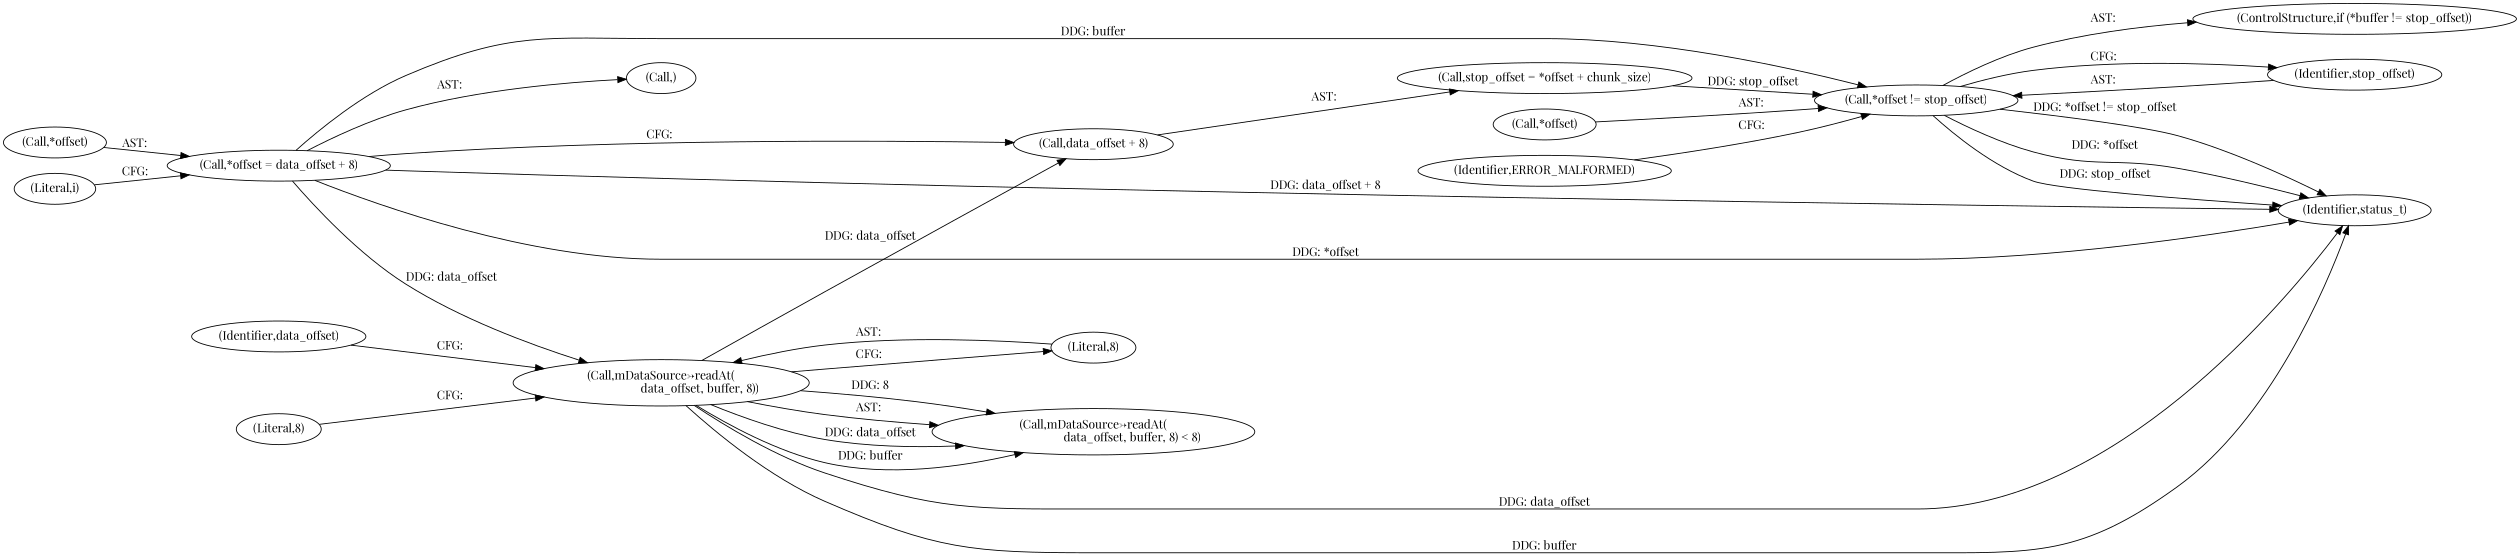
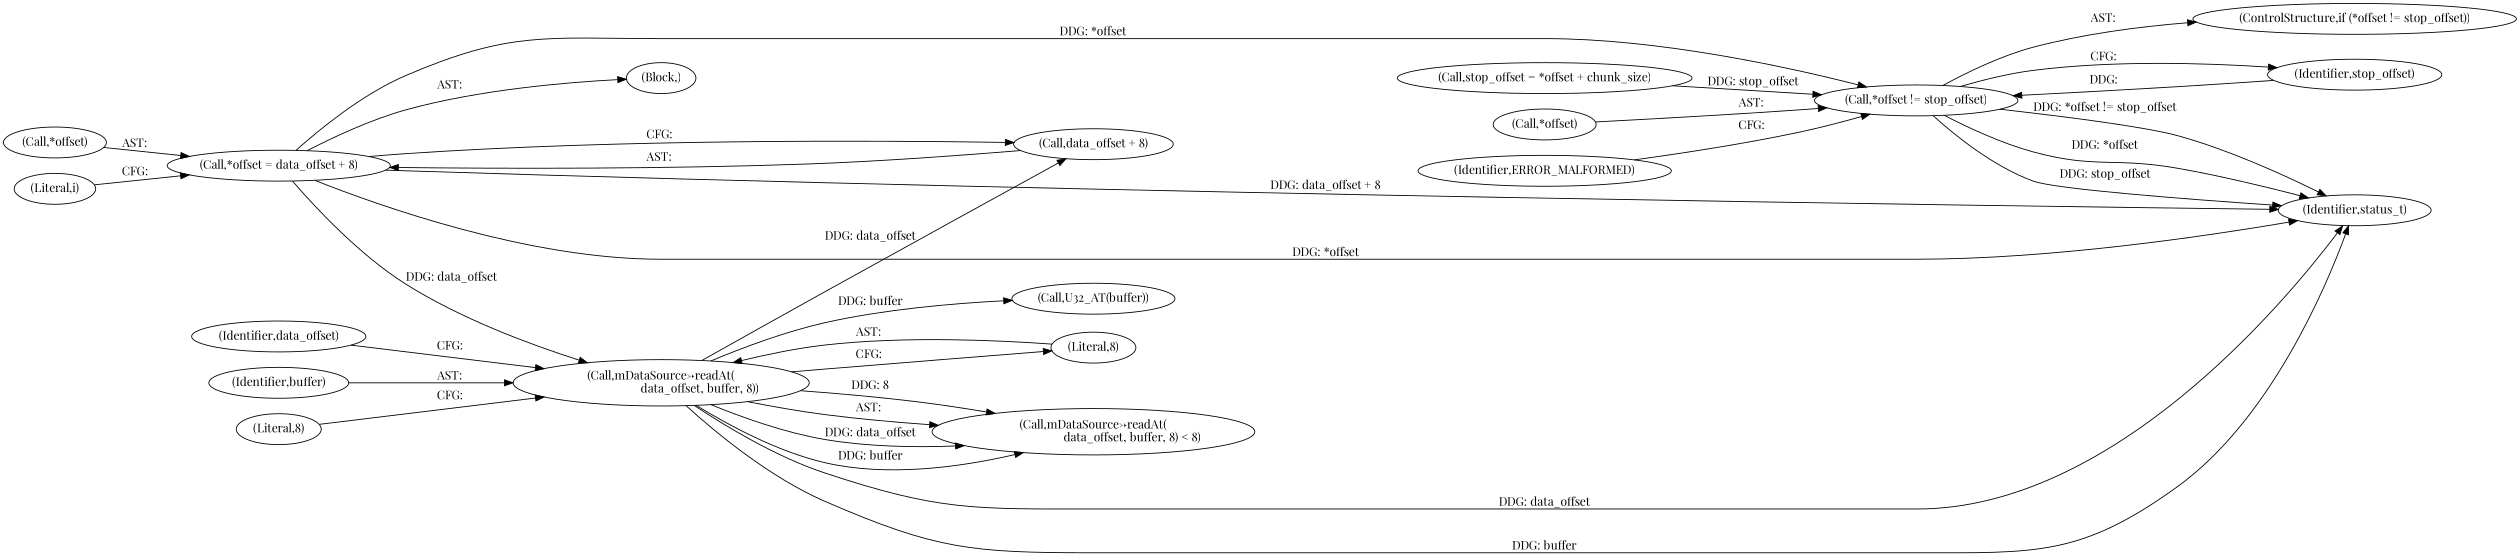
node "(ControlStructure,if (*buffer != stop_offset))": label "(ControlStructure,if (*buffer != stop_offset))" -> "(ControlStructure,if (*offset != stop_offset))"
edge "(Call,*offset = data_offset + 8)" -> "(Call,*offset != stop_offset)": label "DDG: buffer" -> "DDG: *offset"
node "(Call,)": label "(Call,)" -> "(Block,)"
edge "(Identifier,stop_offset)" -> "(Call,*offset != stop_offset)": label "AST: " -> "DDG: "
edge "(Call,data_offset + 8)" -> "(Call,stop_offset = *offset + chunk_size)": now "(Call,data_offset + 8)" -> "(Call,*offset = data_offset + 8)"
node "(Call,U32_AT(buffer))": added
node "(Identifier,buffer)": added
